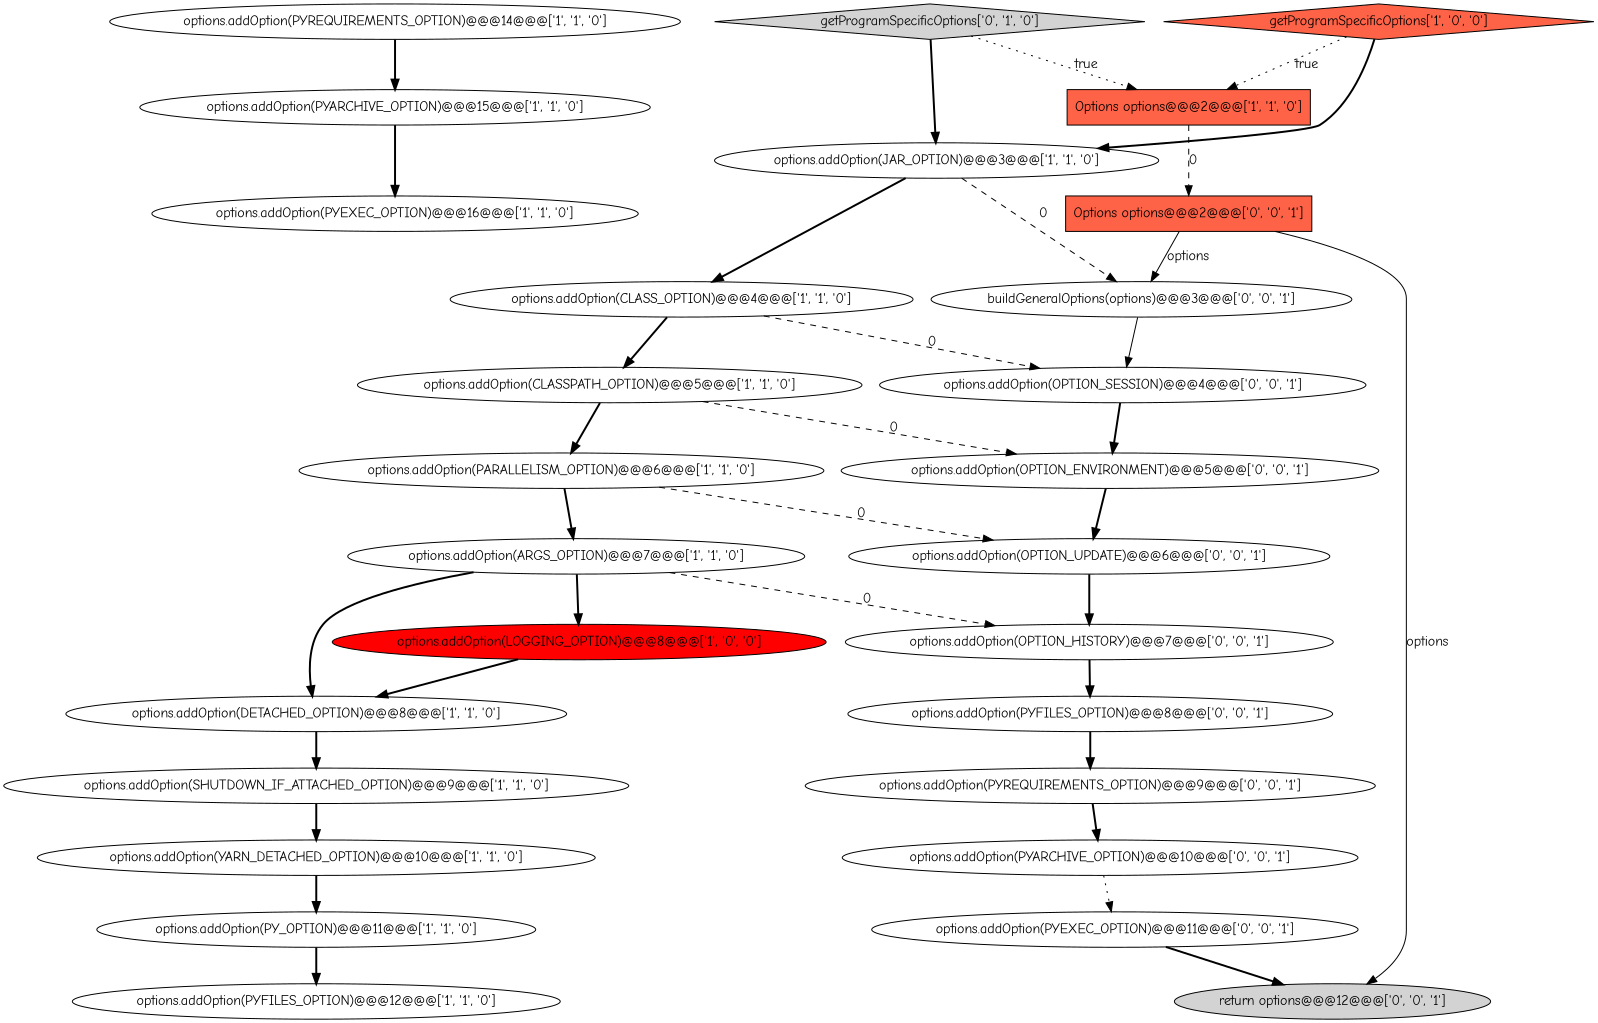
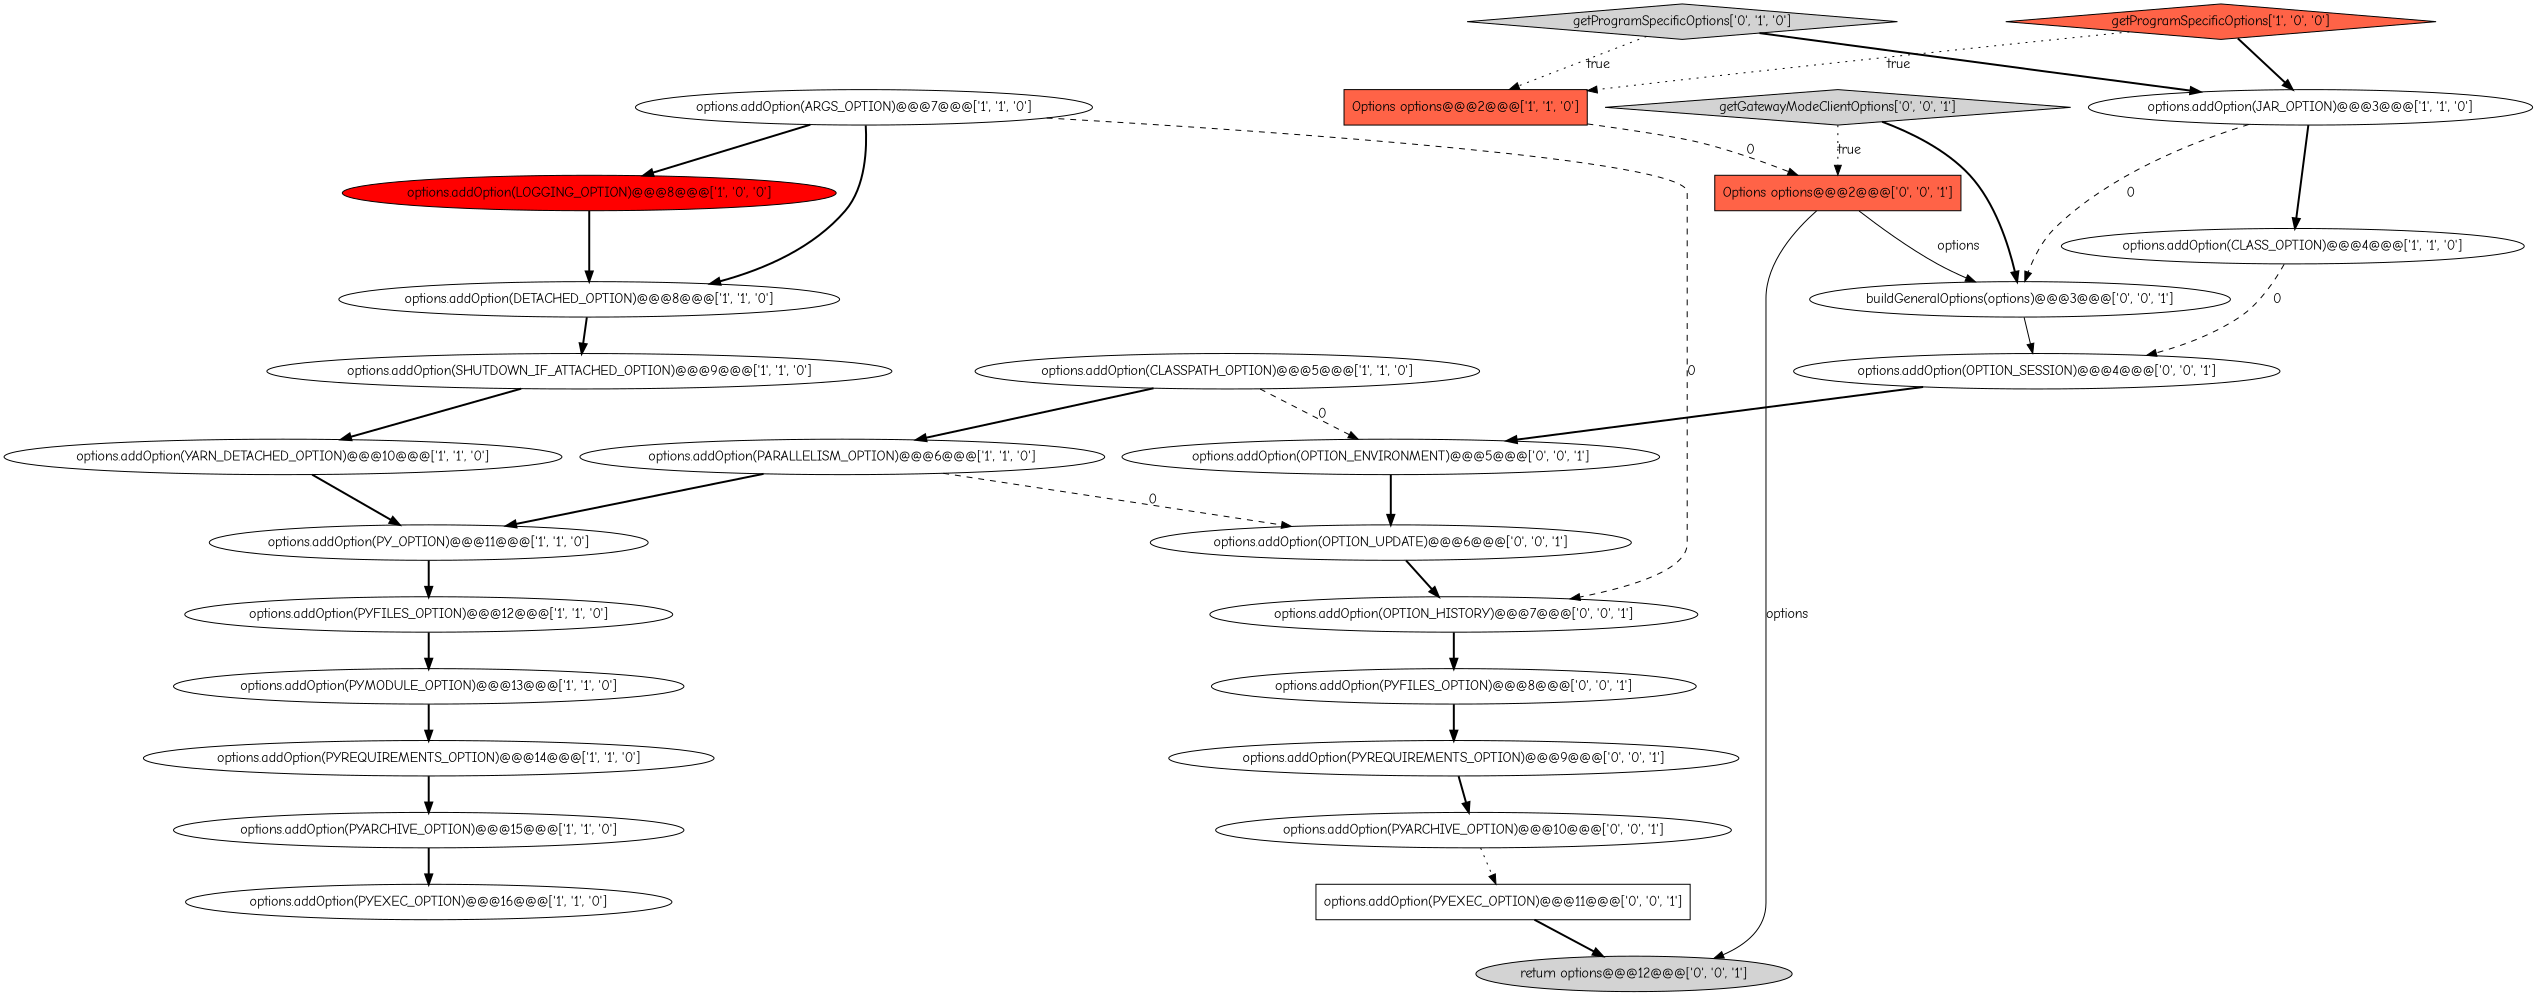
node "getGatewayModeClientOptions['0', '0', '1']": added
edge "options.addOption(CLASS_OPTION)@@@4@@@['1', '1', '0']" -> "options.addOption(CLASSPATH_OPTION)@@@5@@@['1', '1', '0']": removed
edge "options.addOption(PARALLELISM_OPTION)@@@6@@@['1', '1', '0']" -> "options.addOption(ARGS_OPTION)@@@7@@@['1', '1', '0']": now "options.addOption(PARALLELISM_OPTION)@@@6@@@['1', '1', '0']" -> "options.addOption(PY_OPTION)@@@11@@@['1', '1', '0']"
node "options.addOption(PYMODULE_OPTION)@@@13@@@['1', '1', '0']": added
node "options.addOption(PYEXEC_OPTION)@@@11@@@['0', '0', '1']": shape ellipse -> box
